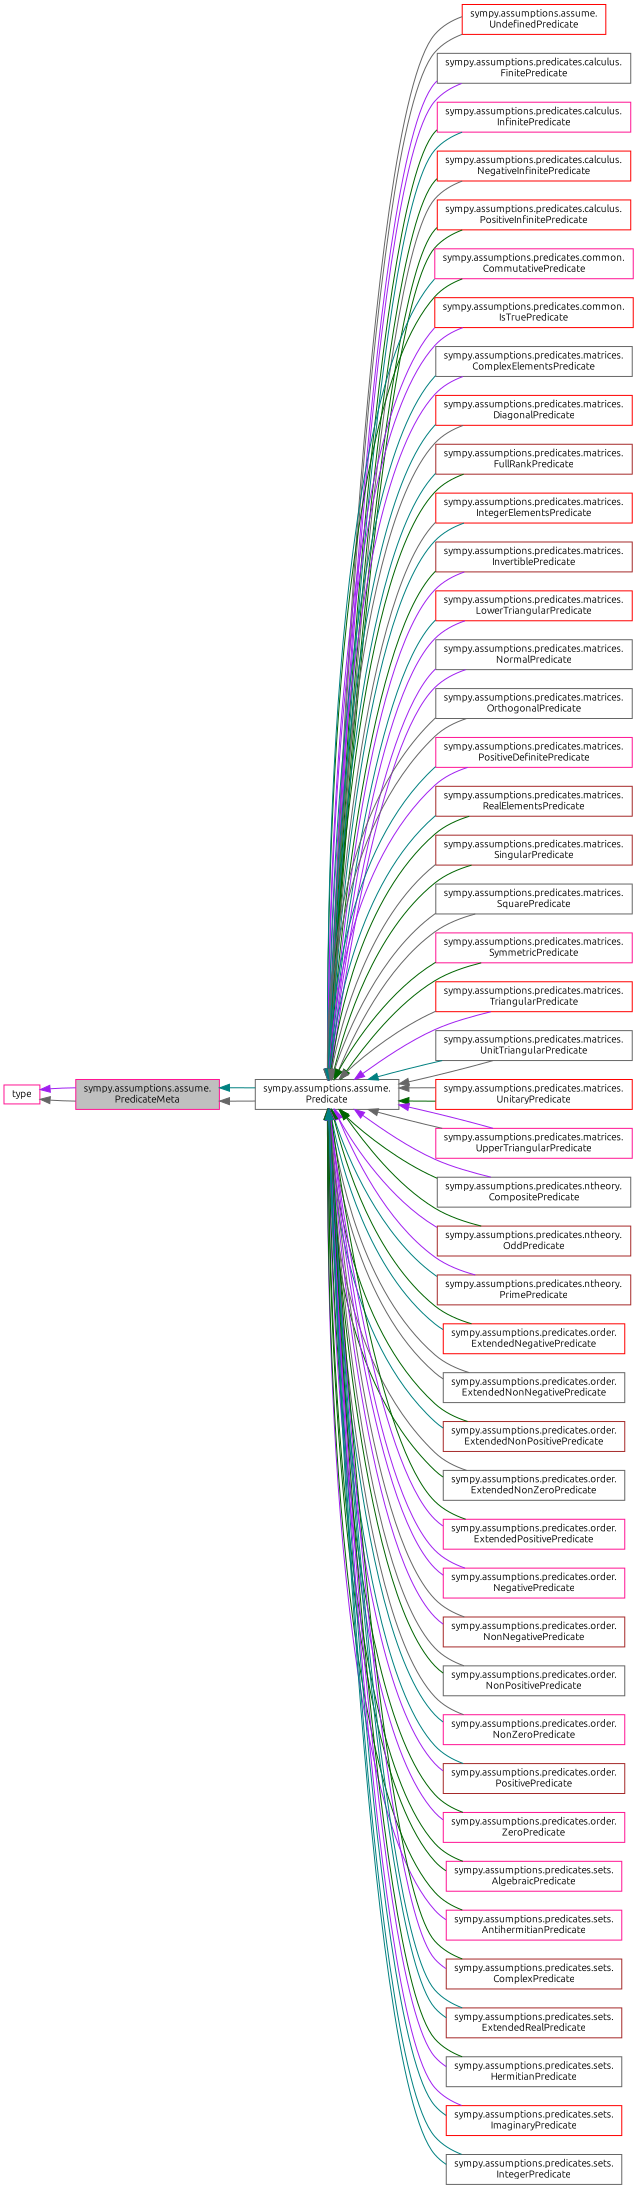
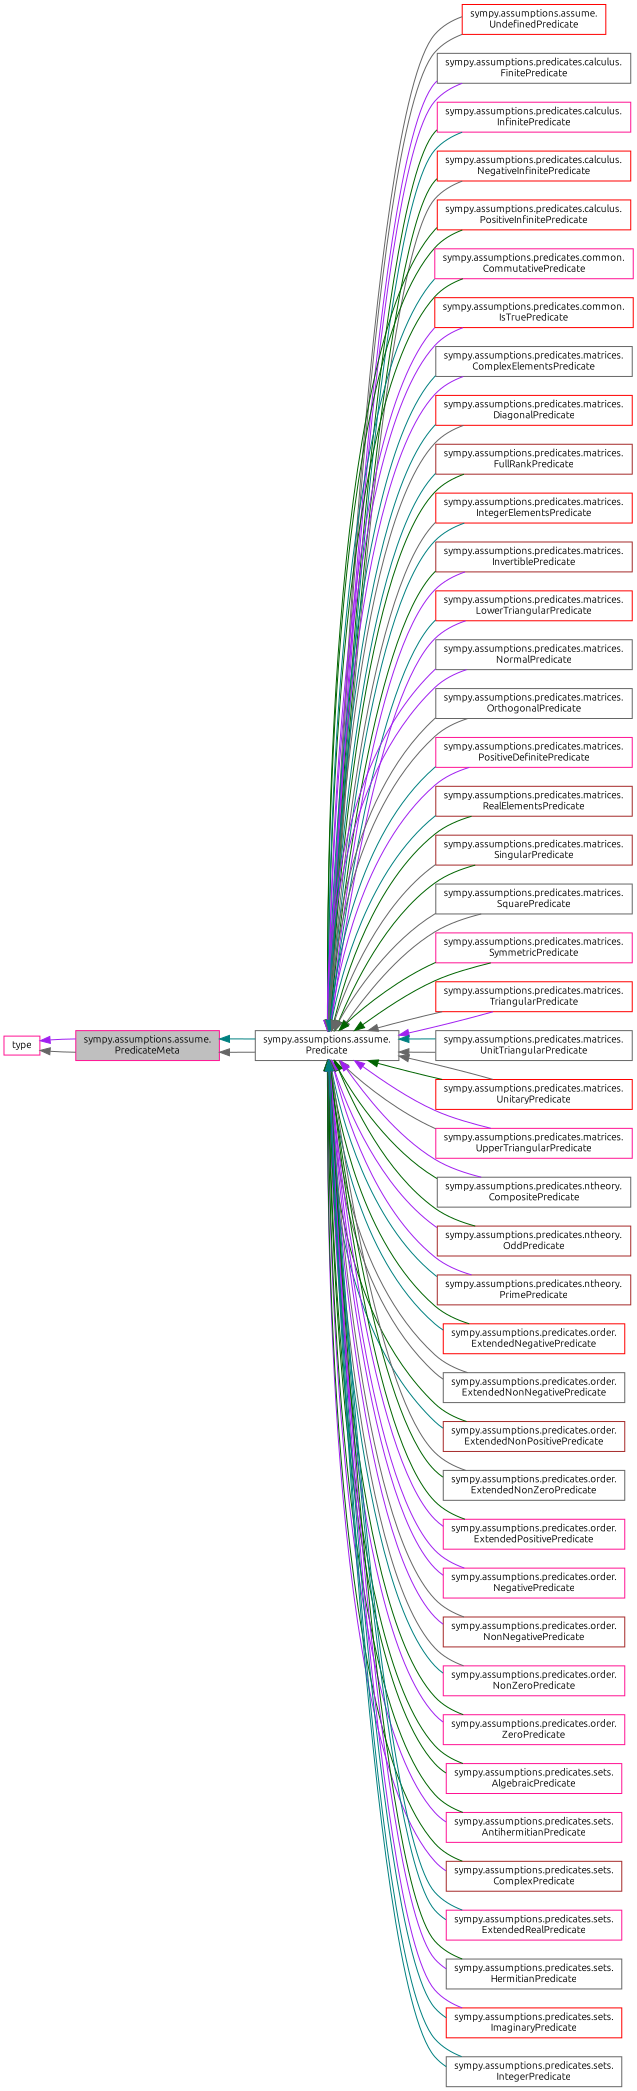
node "sympy.assumptions.predicates.order. NonPositivePredicate": removed
node "sympy.assumptions.predicates.order. PositivePredicate": removed
node "sympy.assumptions.predicates.sets. ExtendedRealPredicate": color brown -> deeppink
